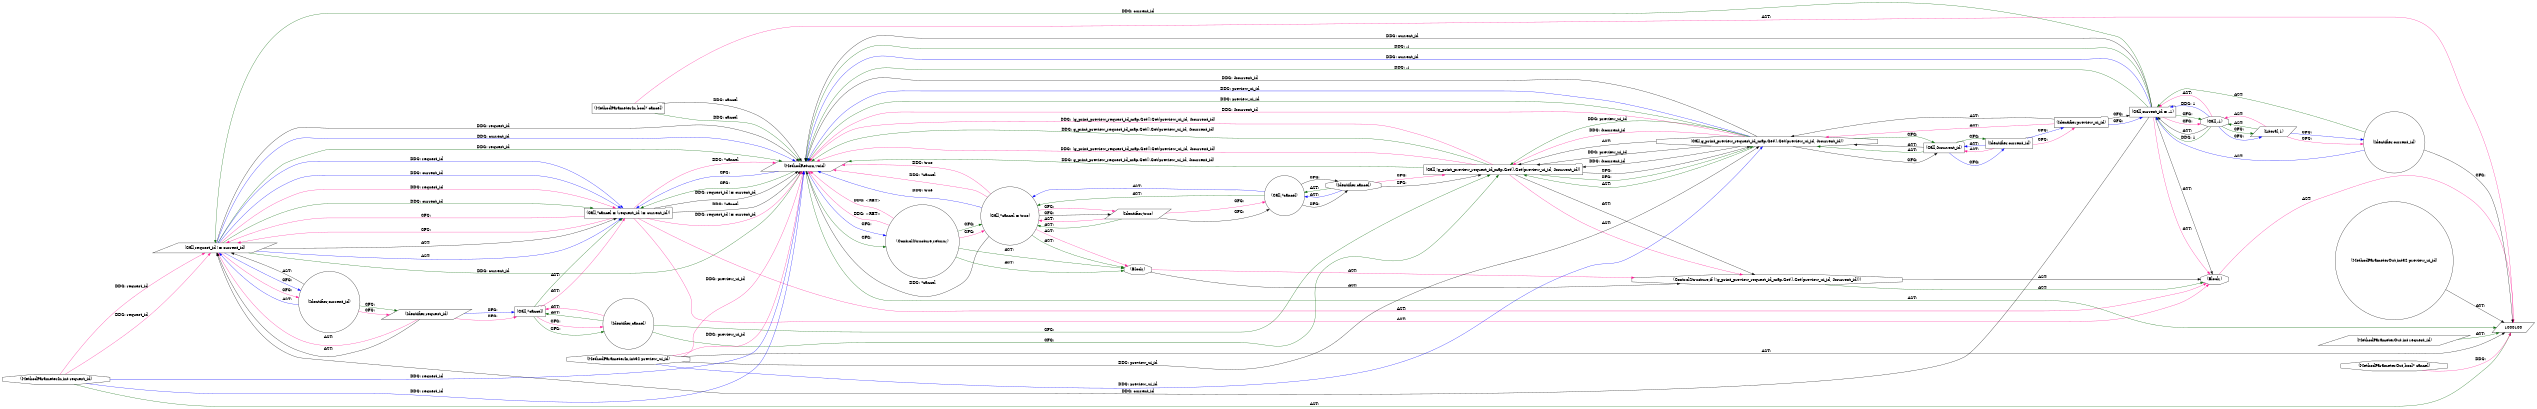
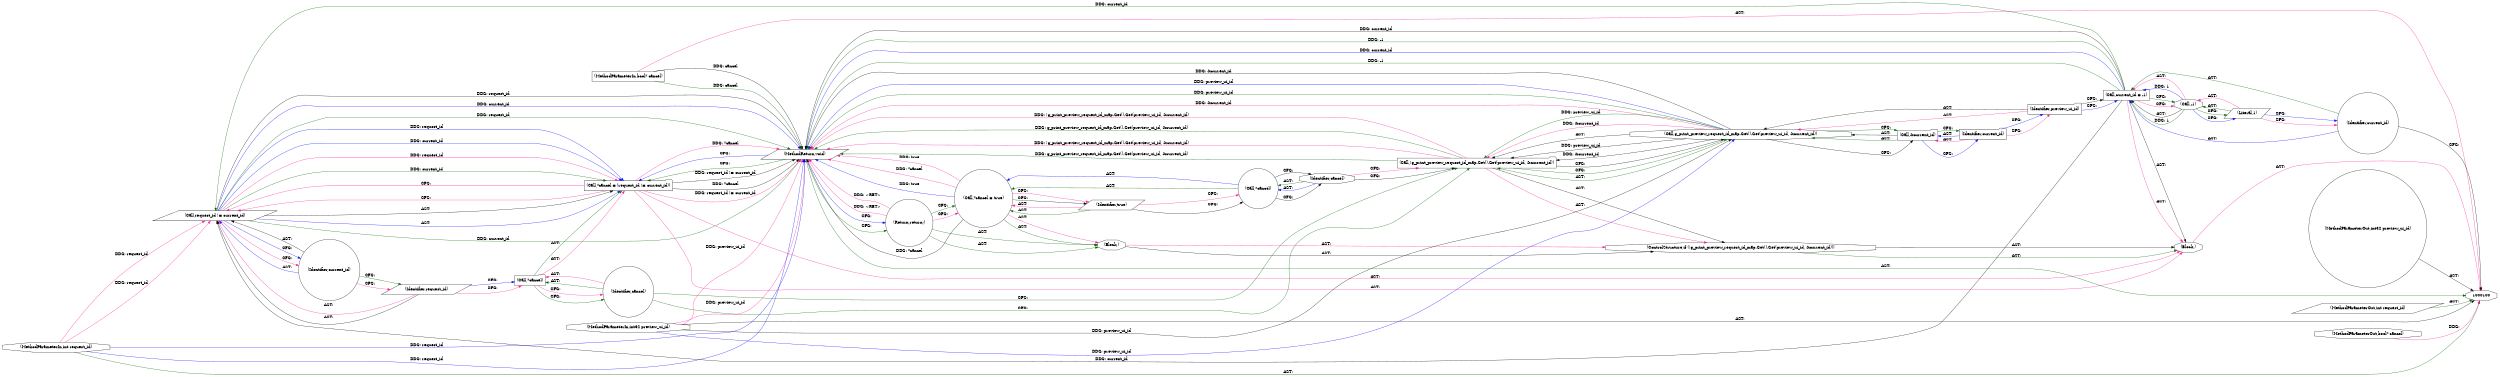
node "(ControlStructure,return;)": label "(ControlStructure,return;)" -> "(Return,return;)"
node "1000100": shape parallelogram -> octagon
